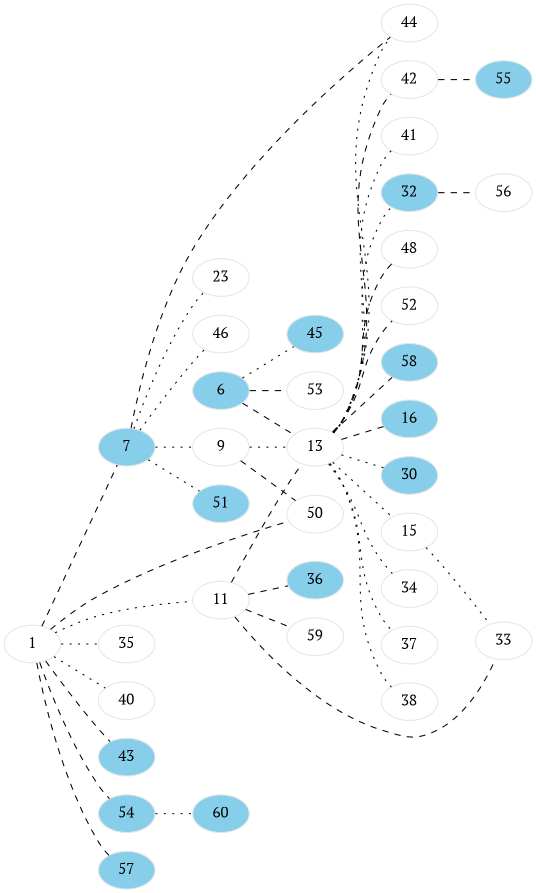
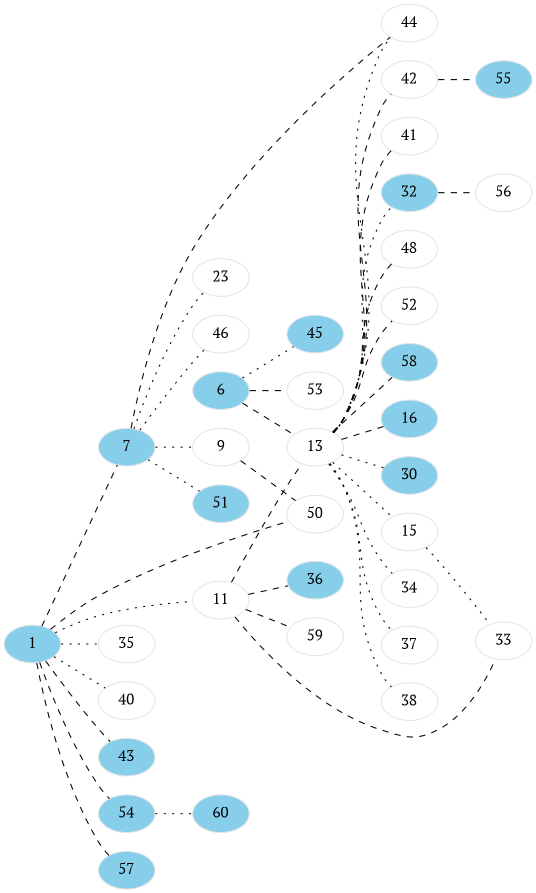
edge "41" -- "13": style dotted -> dashed
edge "9" -- "13": removed
node "1": fillcolor white -> skyblue
